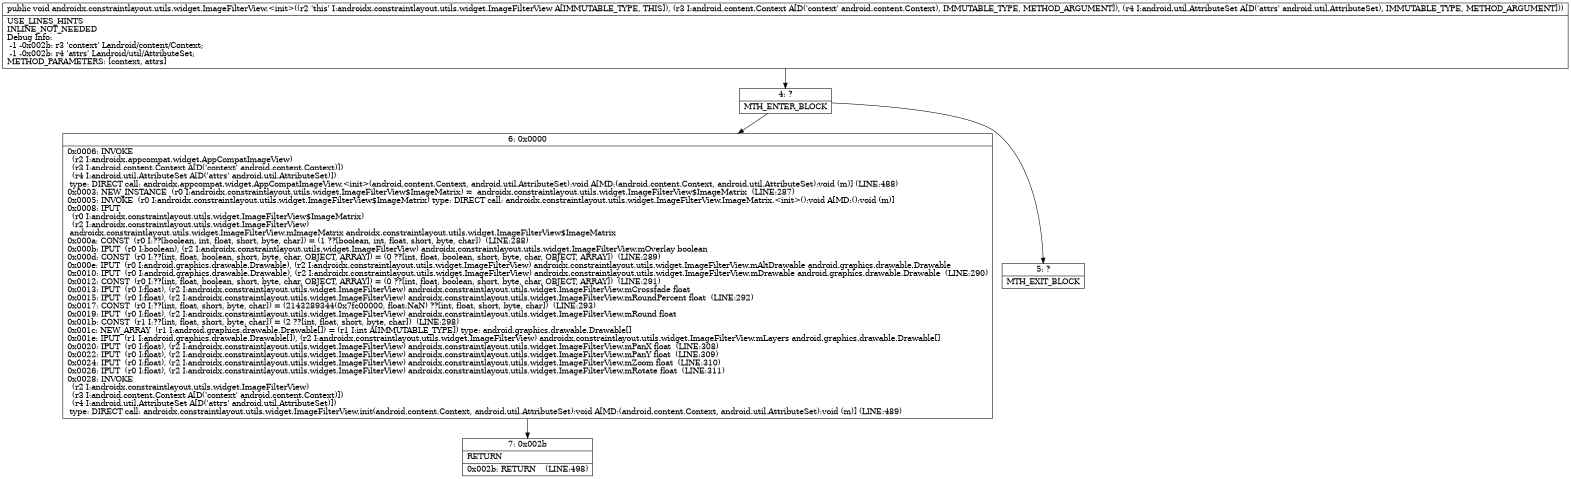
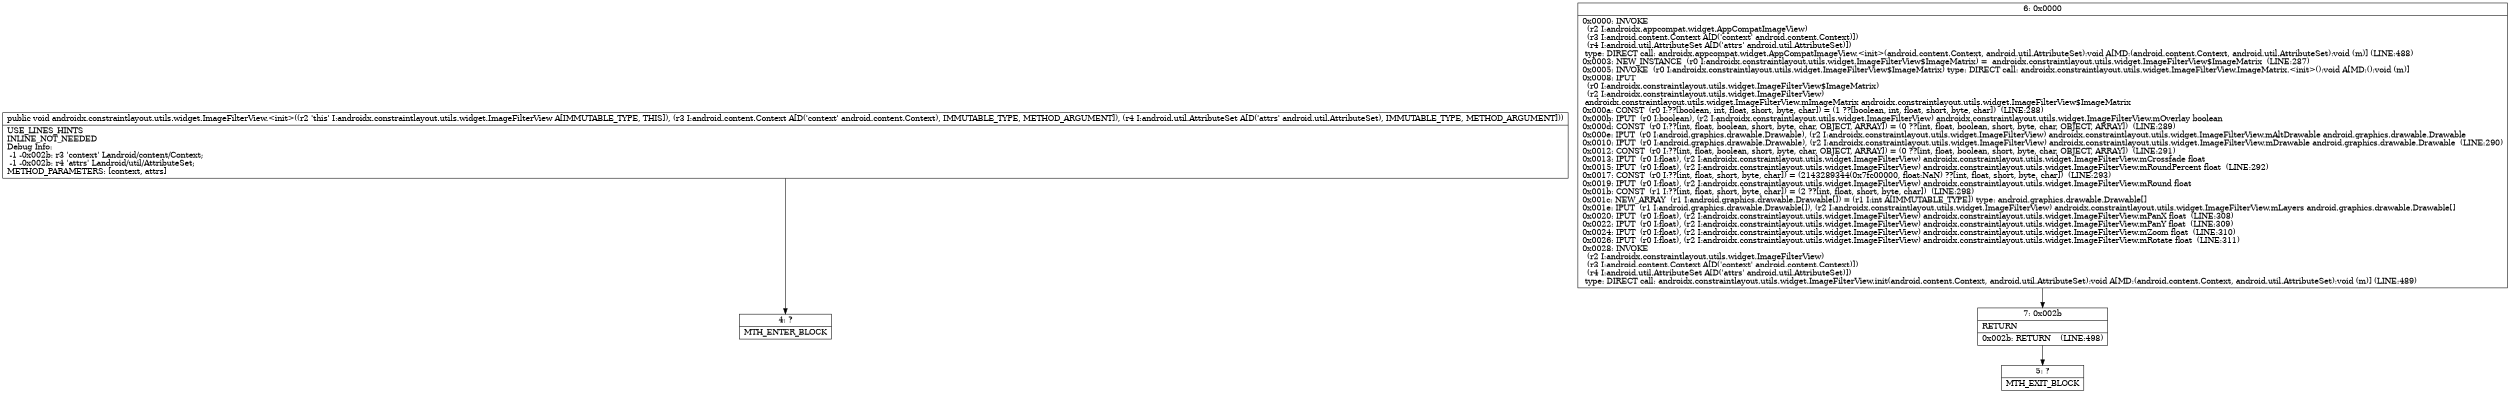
edge "4: ?" -> "6: 0x0000": removed
edge "4: ?" -> "5: ?": now "7: 0x002b" -> "5: ?"
node "6: 0x0000": text "0x0006: INVOKE" -> "0x0000: INVOKE"
